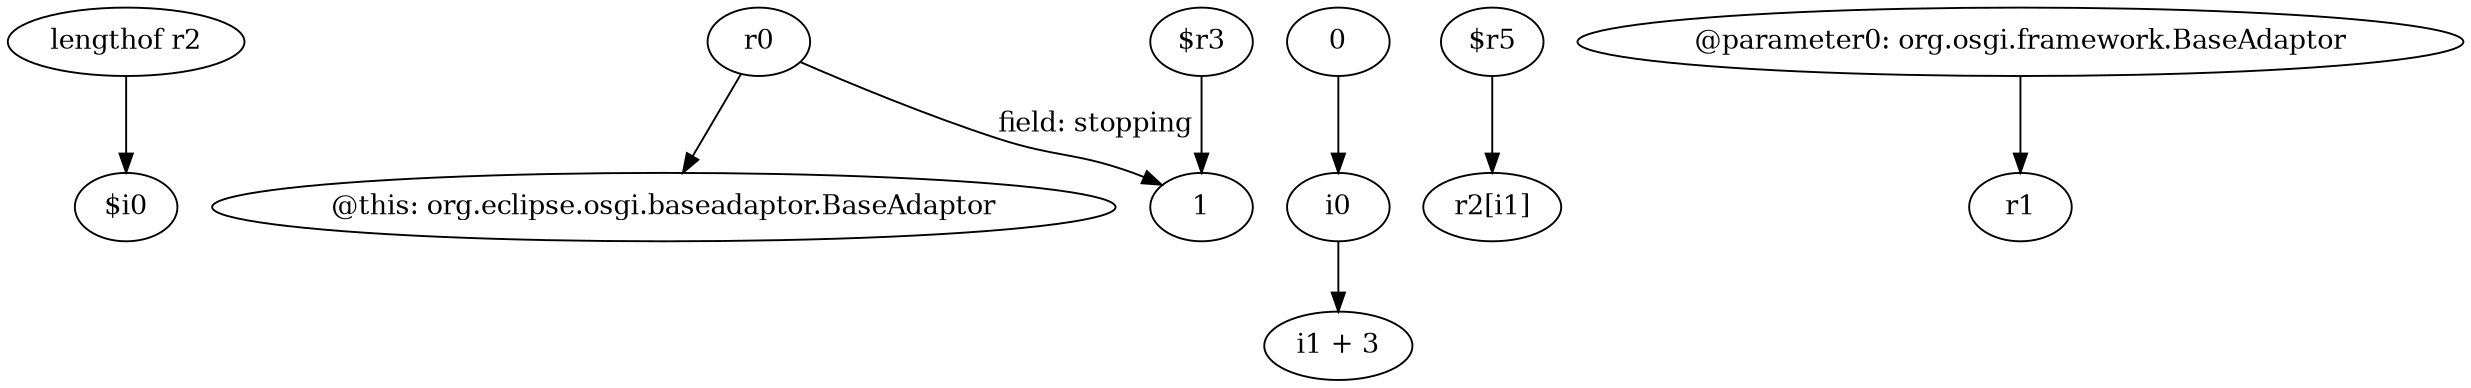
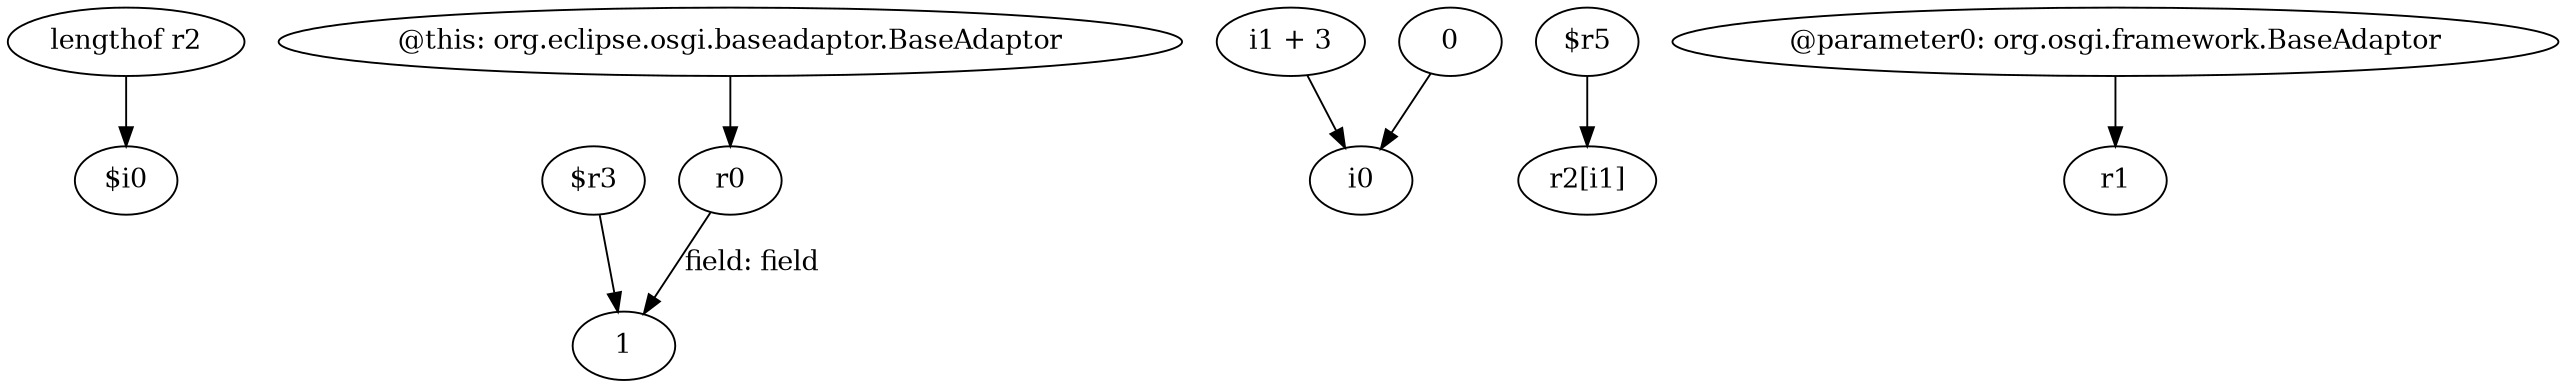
edge "r0" -> "@this: org.eclipse.osgi.baseadaptor.BaseAdaptor": reversed
edge "r0" -> "1": label "field: stopping" -> "field: field"
edge "i0" -> "i1 + 3": reversed
